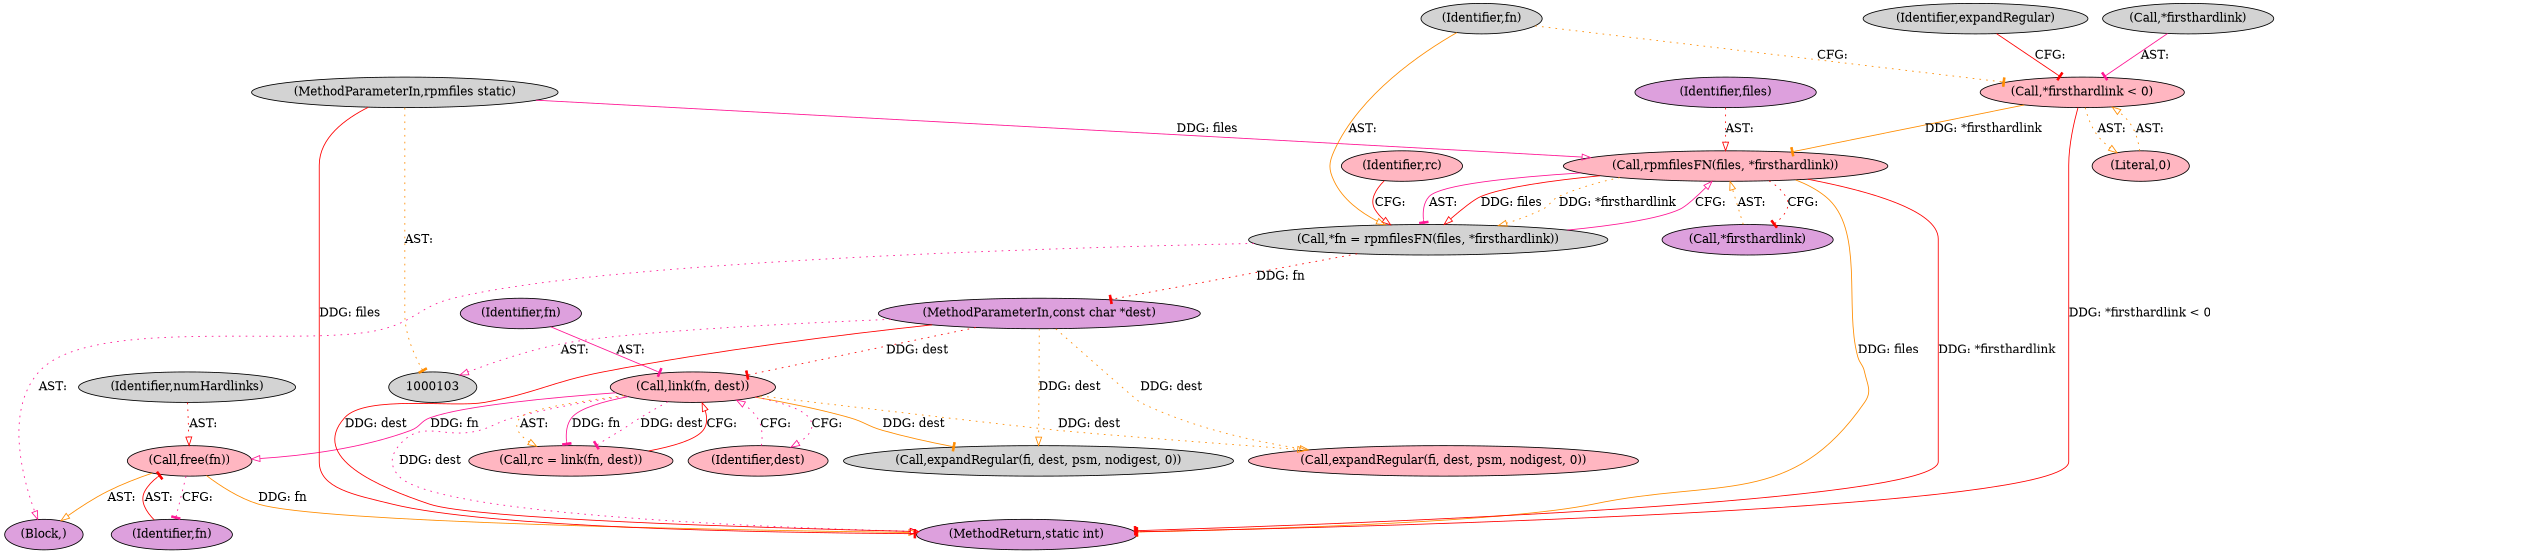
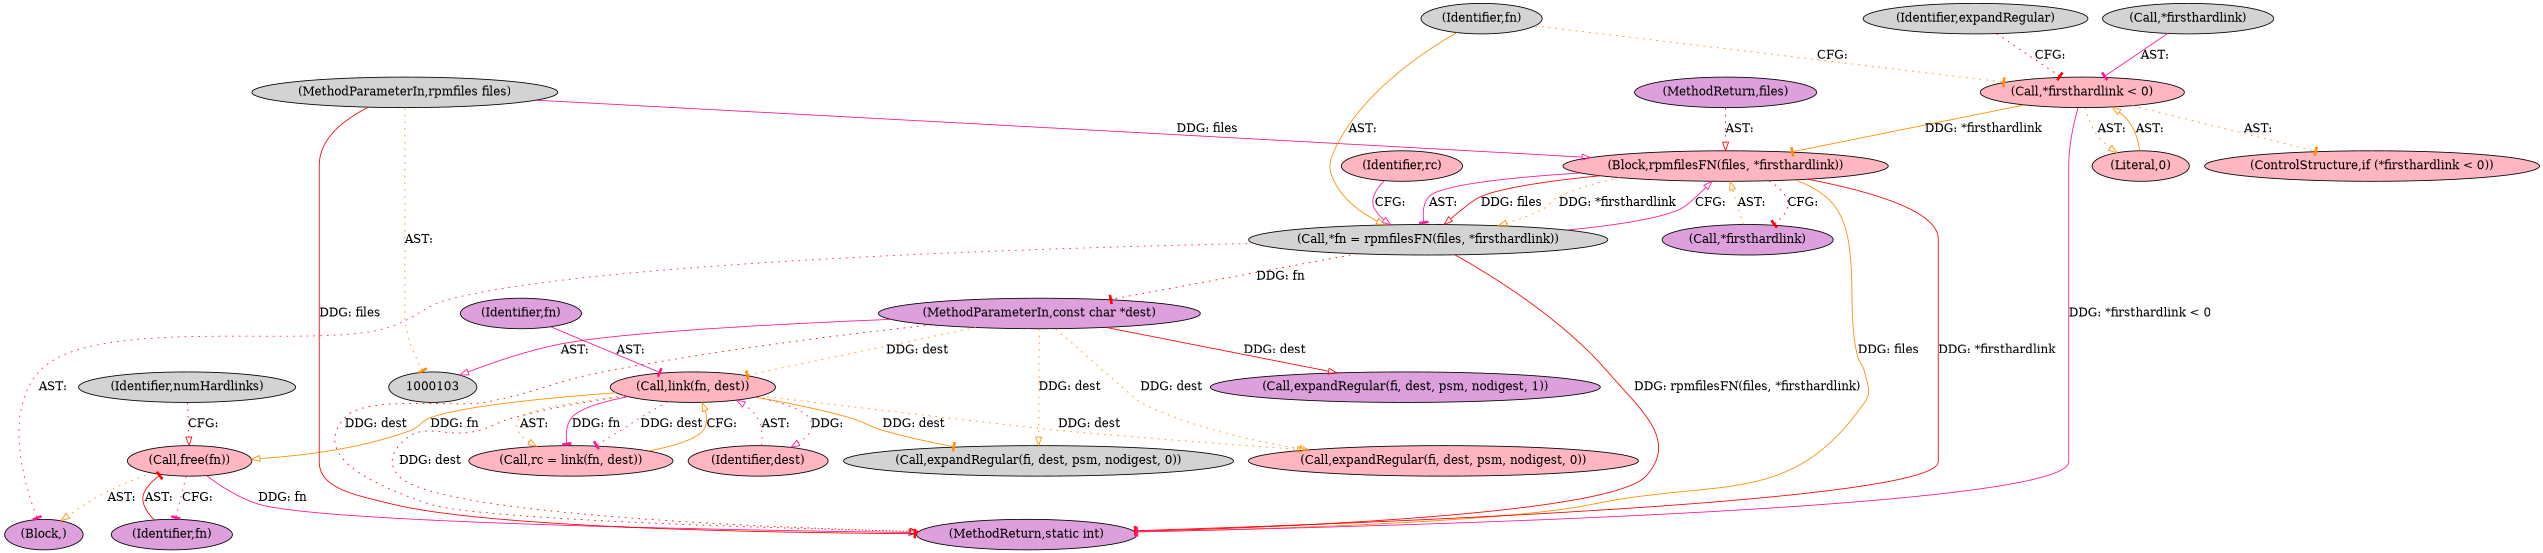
edge "(Identifier,expandRegular)" -> "(Call,*firsthardlink < 0)": style solid -> dotted
node "(MethodParameterIn,rpmfiles static)": label "(MethodParameterIn,rpmfiles static)" -> "(MethodParameterIn,rpmfiles files)"
node "(Identifier,files)": label "(Identifier,files)" -> "(MethodReturn,files)"
edge "(Literal,0)" -> "(Call,*firsthardlink < 0)": style dotted -> solid
node "(Call,rpmfilesFN(files, *firsthardlink))": label "(Call,rpmfilesFN(files, *firsthardlink))" -> "(Block,rpmfilesFN(files, *firsthardlink))"
node "(ControlStructure,if (*firsthardlink < 0))": added
edge "(Identifier,rc)" -> "(Call,*fn = rpmfilesFN(files, *firsthardlink))": color red -> deeppink
edge "(Call,*fn = rpmfilesFN(files, *firsthardlink))" -> "(Block,)": arrowhead onormal -> tee
edge "(MethodParameterIn,const char *dest)" -> "1000103": style dotted -> solid
edge "(MethodParameterIn,const char *dest)" -> "(Call,link(fn, dest))": color red -> darkorange
node "(Call,expandRegular(fi, dest, psm, nodigest, 1))": added
edge "(Call,link(fn, dest))" -> "(Call,free(fn))": color deeppink -> darkorange
edge "(Identifier,numHardlinks)" -> "(Call,free(fn))": label "AST: " -> "CFG: "
edge "(Identifier,dest)" -> "(Call,link(fn, dest))": label "CFG: " -> "AST: "
edge "(Call,link(fn, dest))" -> "(Identifier,dest)": label "CFG: " -> "DDG: "
edge "(MethodParameterIn,const char *dest)" -> "(MethodReturn,static int)": style solid -> dotted
edge "(Call,rc = link(fn, dest))" -> "(Call,link(fn, dest))": color red -> darkorange
edge "(Call,free(fn))" -> "(Block,)": style solid -> dotted
edge "(Call,*fn = rpmfilesFN(files, *firsthardlink))" -> "(MethodReturn,static int)": added, label "DDG: rpmfilesFN(files, *firsthardlink)"
edge "(Call,link(fn, dest))" -> "(MethodReturn,static int)": color deeppink -> red
edge "(Call,*firsthardlink < 0)" -> "(MethodReturn,static int)": color red -> deeppink
edge "(Call,free(fn))" -> "(MethodReturn,static int)": color darkorange -> deeppink
